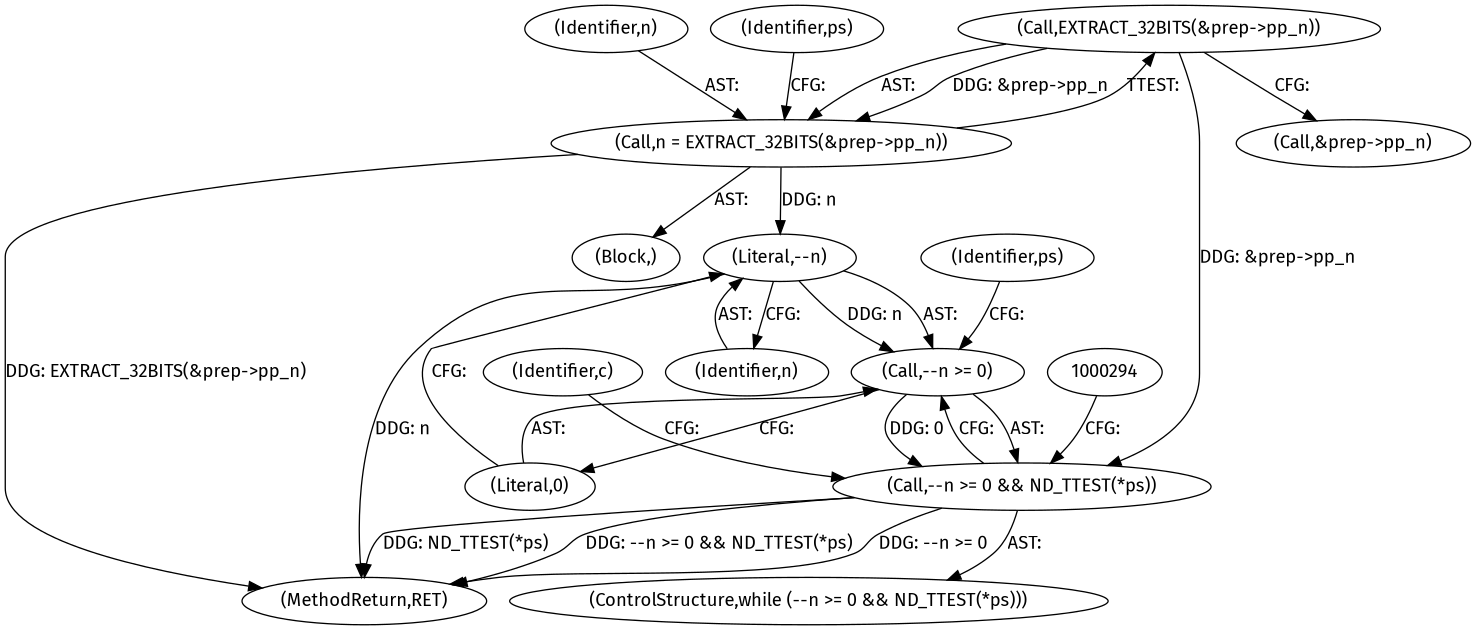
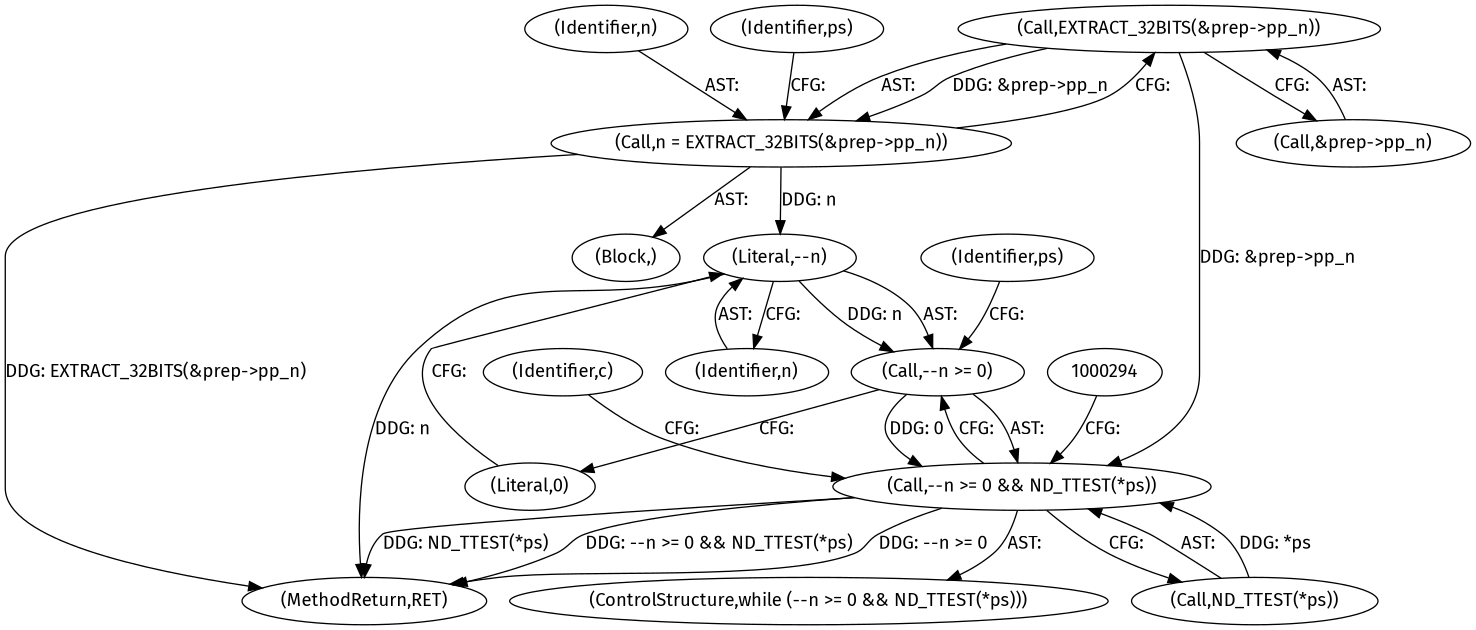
edge "(Call,&prep->pp_n)" -> "(Call,EXTRACT_32BITS(&prep->pp_n))": added, label "AST:"
edge "(Call,n = EXTRACT_32BITS(&prep->pp_n))" -> "(Call,EXTRACT_32BITS(&prep->pp_n))": label "TTEST: " -> "CFG: "
edge "(Literal,0)" -> "(Call,--n >= 0)": removed, label "AST:"
node "(Call,ND_TTEST(*ps))": added
